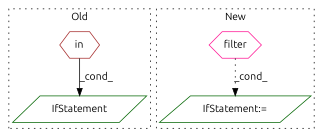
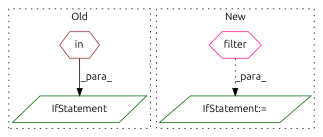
edge "in" -> "IfStatement": label "_cond_" -> "_para_"
edge "filter" -> "IfStatement:=": label "_cond_" -> "_para_"
